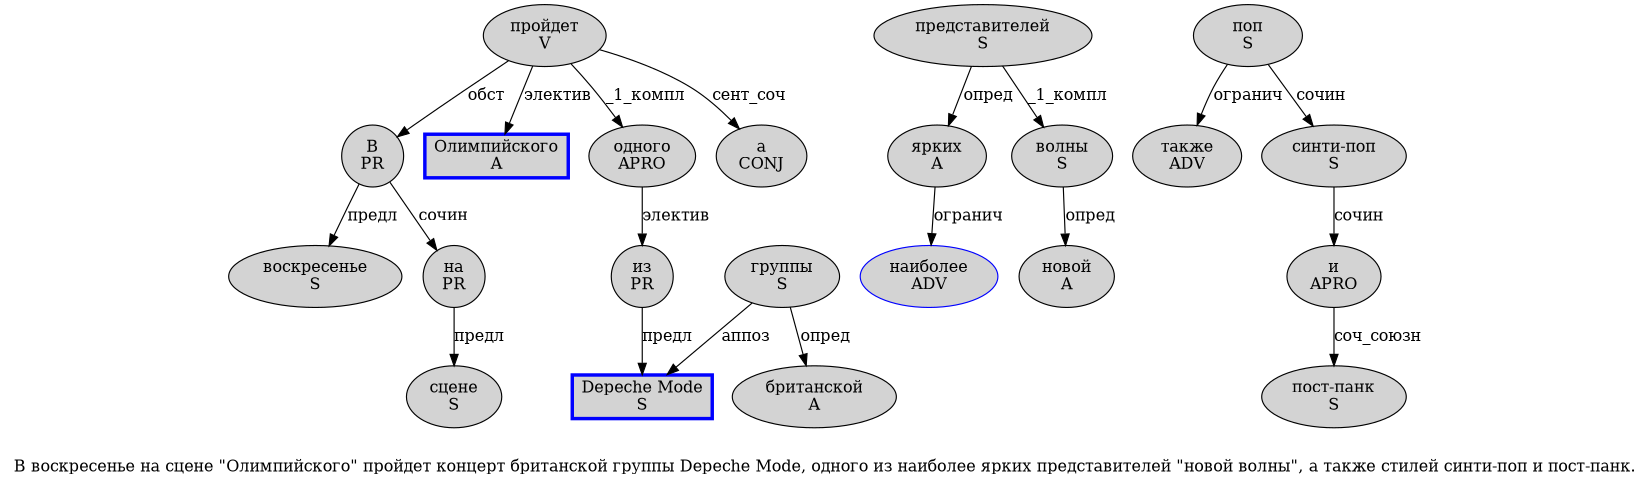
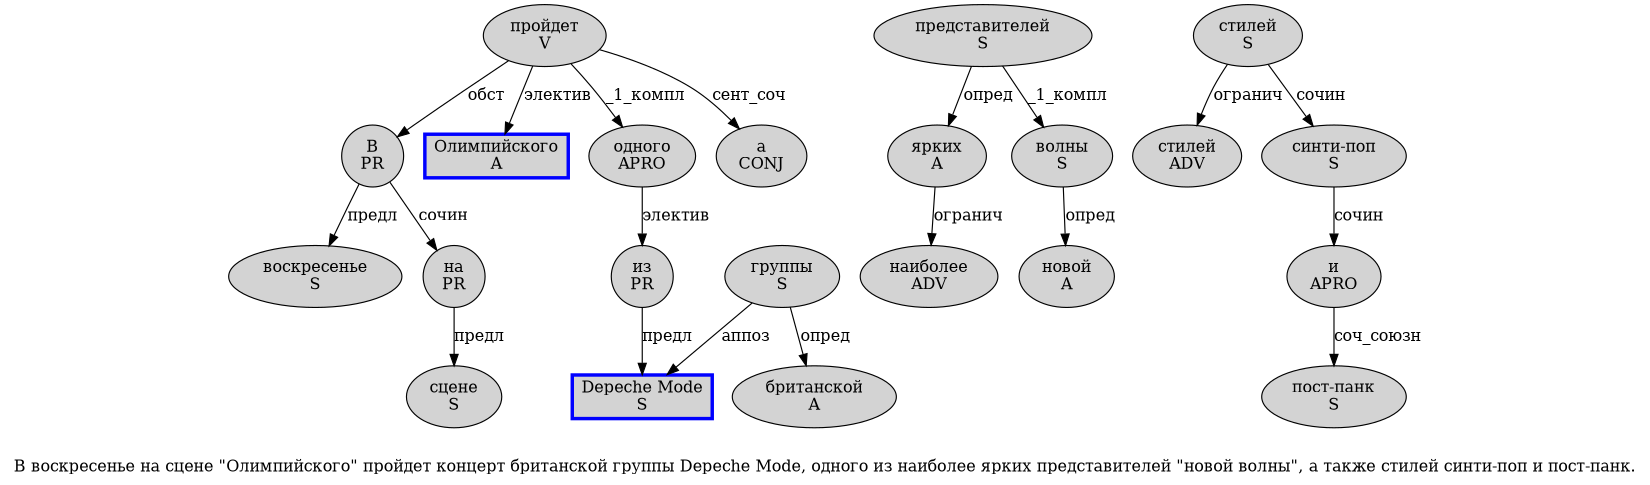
node "поп S": label "поп S" -> "стилей S"
node "также ADV": label "также ADV" -> "стилей ADV"
node "наиболее ADV": color blue -> black
